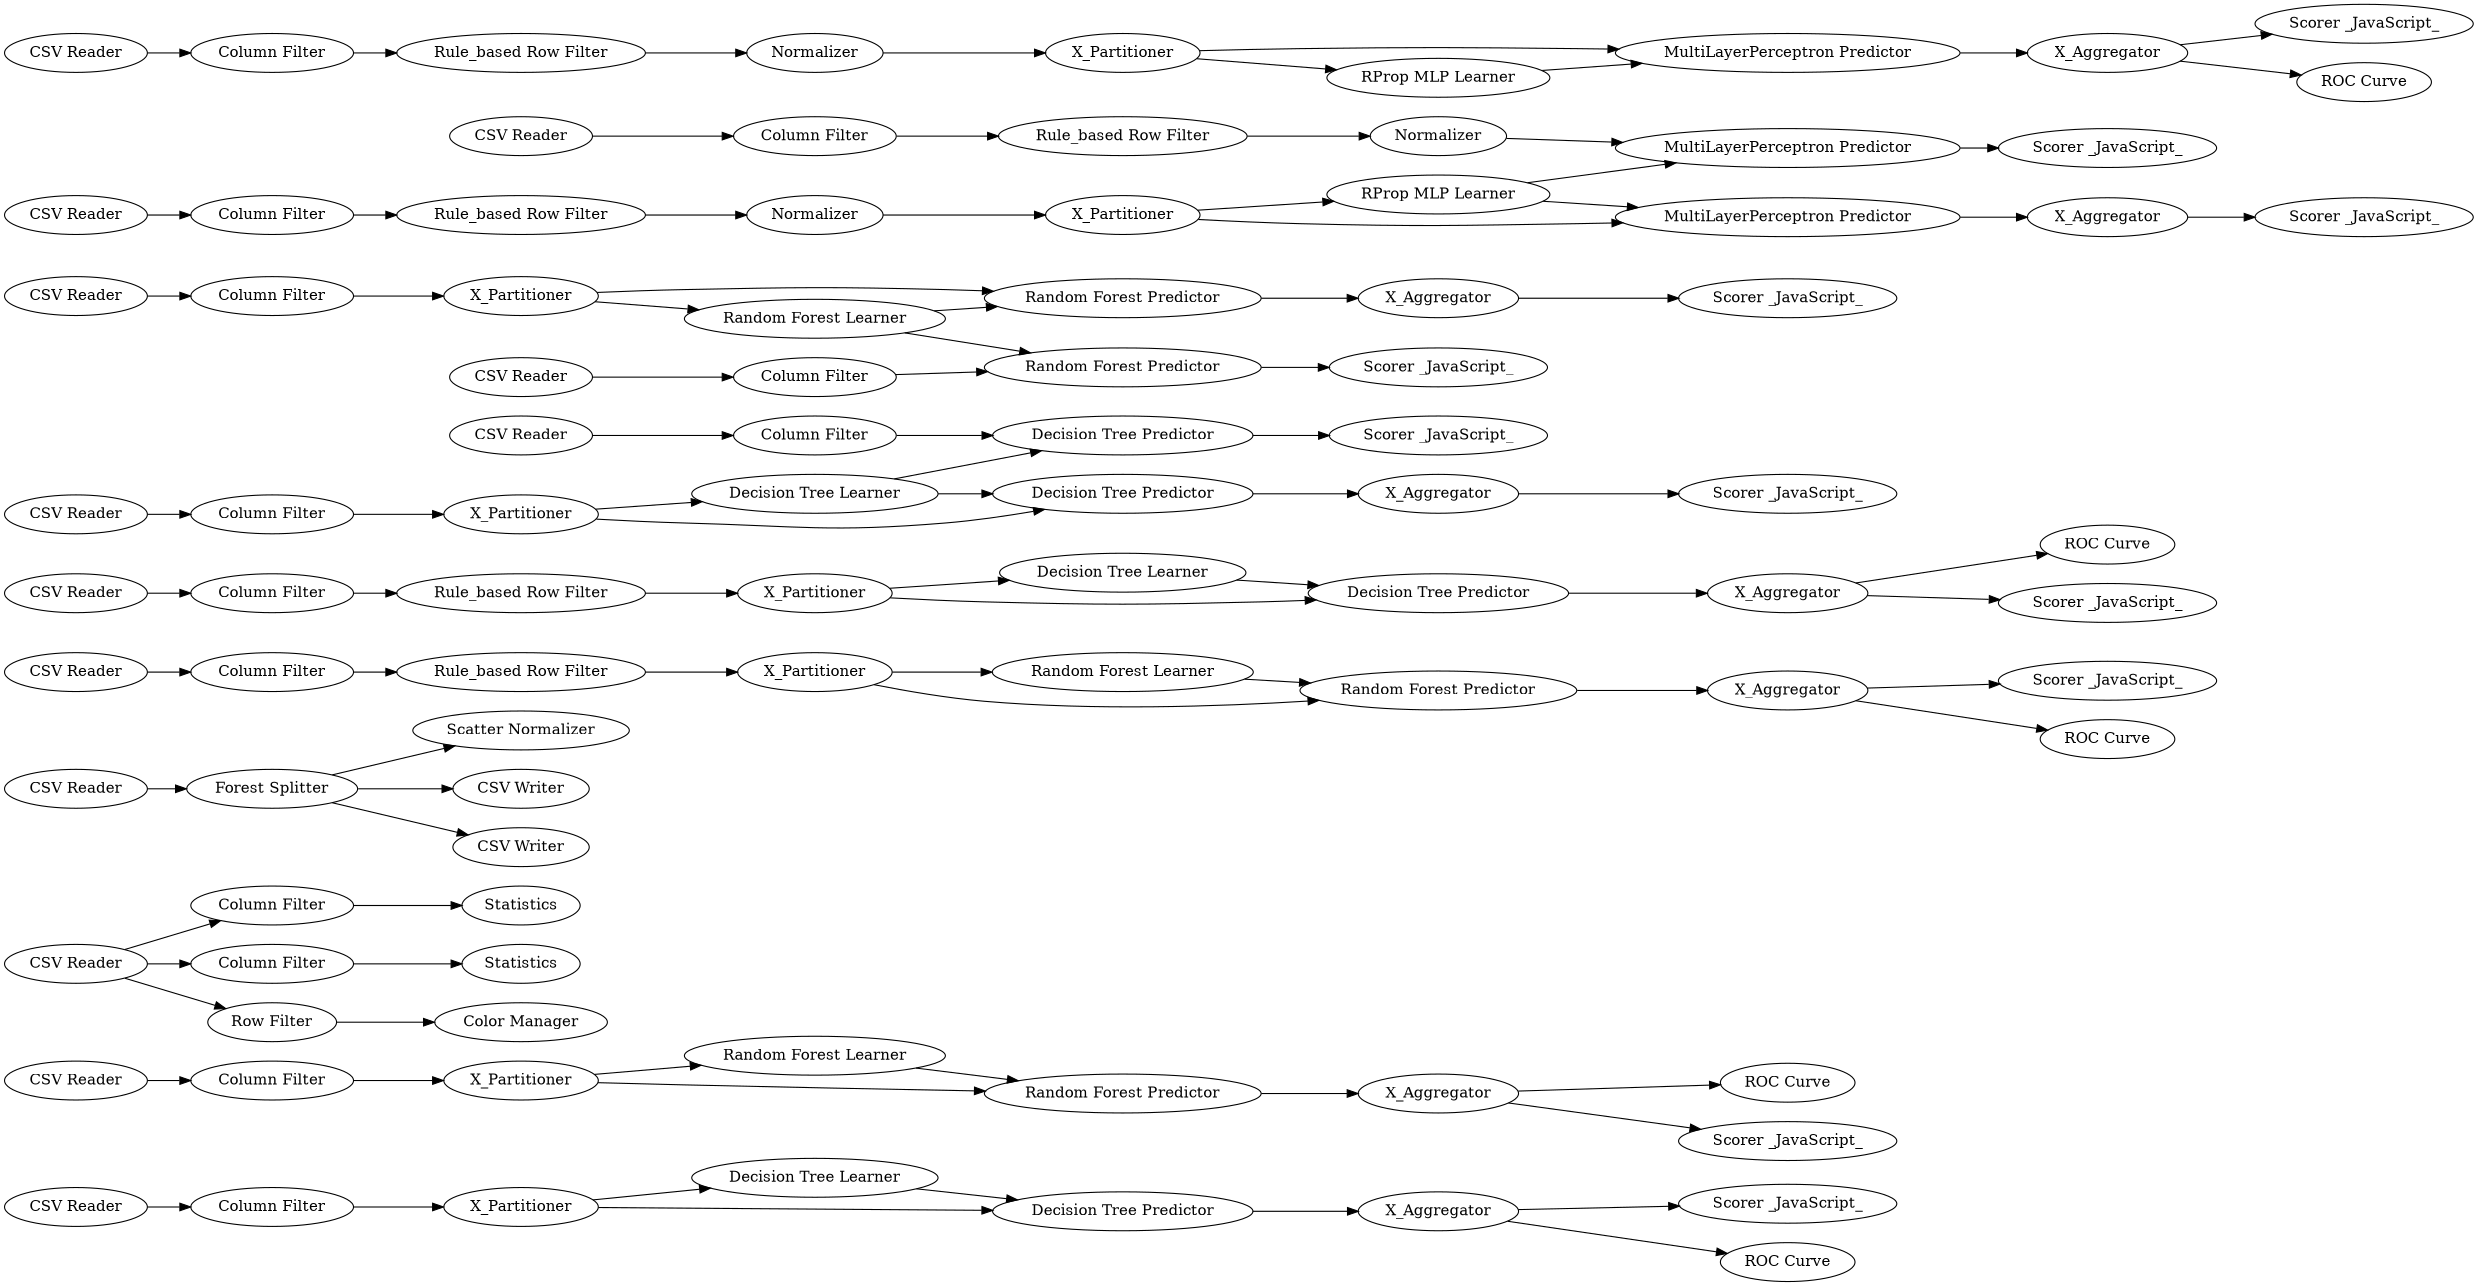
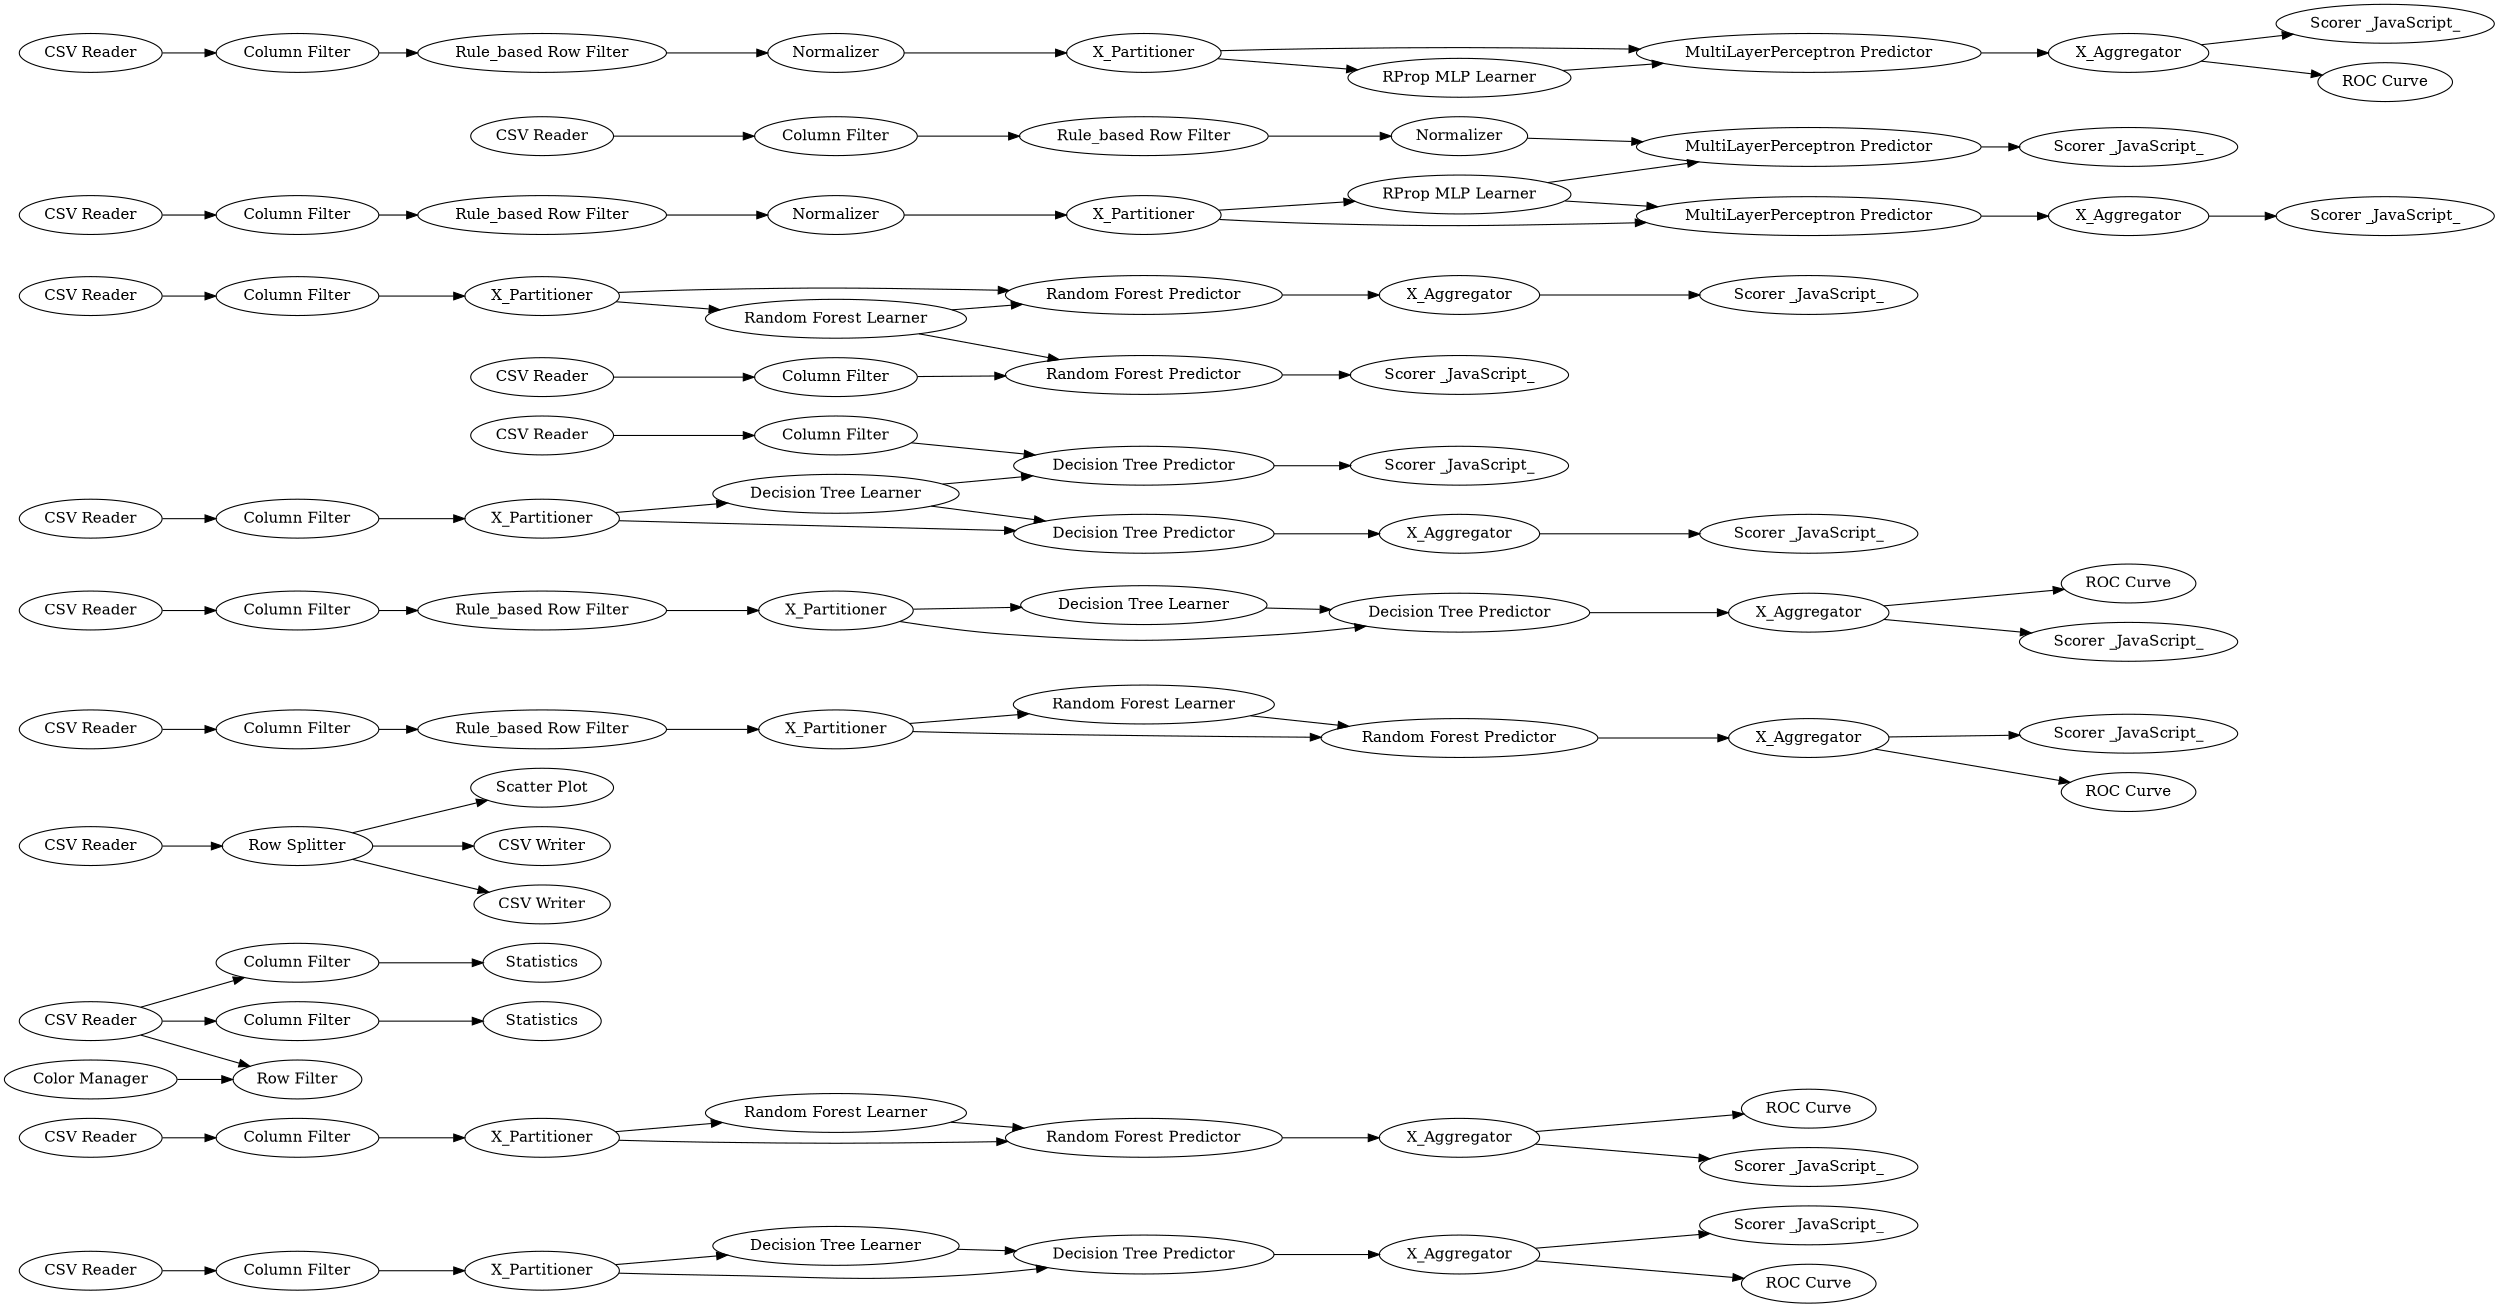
node "Scatter Normalizer": label "Scatter Normalizer" -> "Scatter Plot"
node "Forest Splitter": label "Forest Splitter" -> "Row Splitter"
edge "Row Filter" -> "Color Manager": reversed
